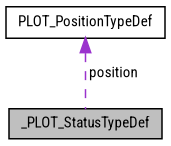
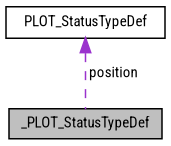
node "PLOT_PositionTypeDef": label "PLOT_PositionTypeDef" -> "PLOT_StatusTypeDef"
